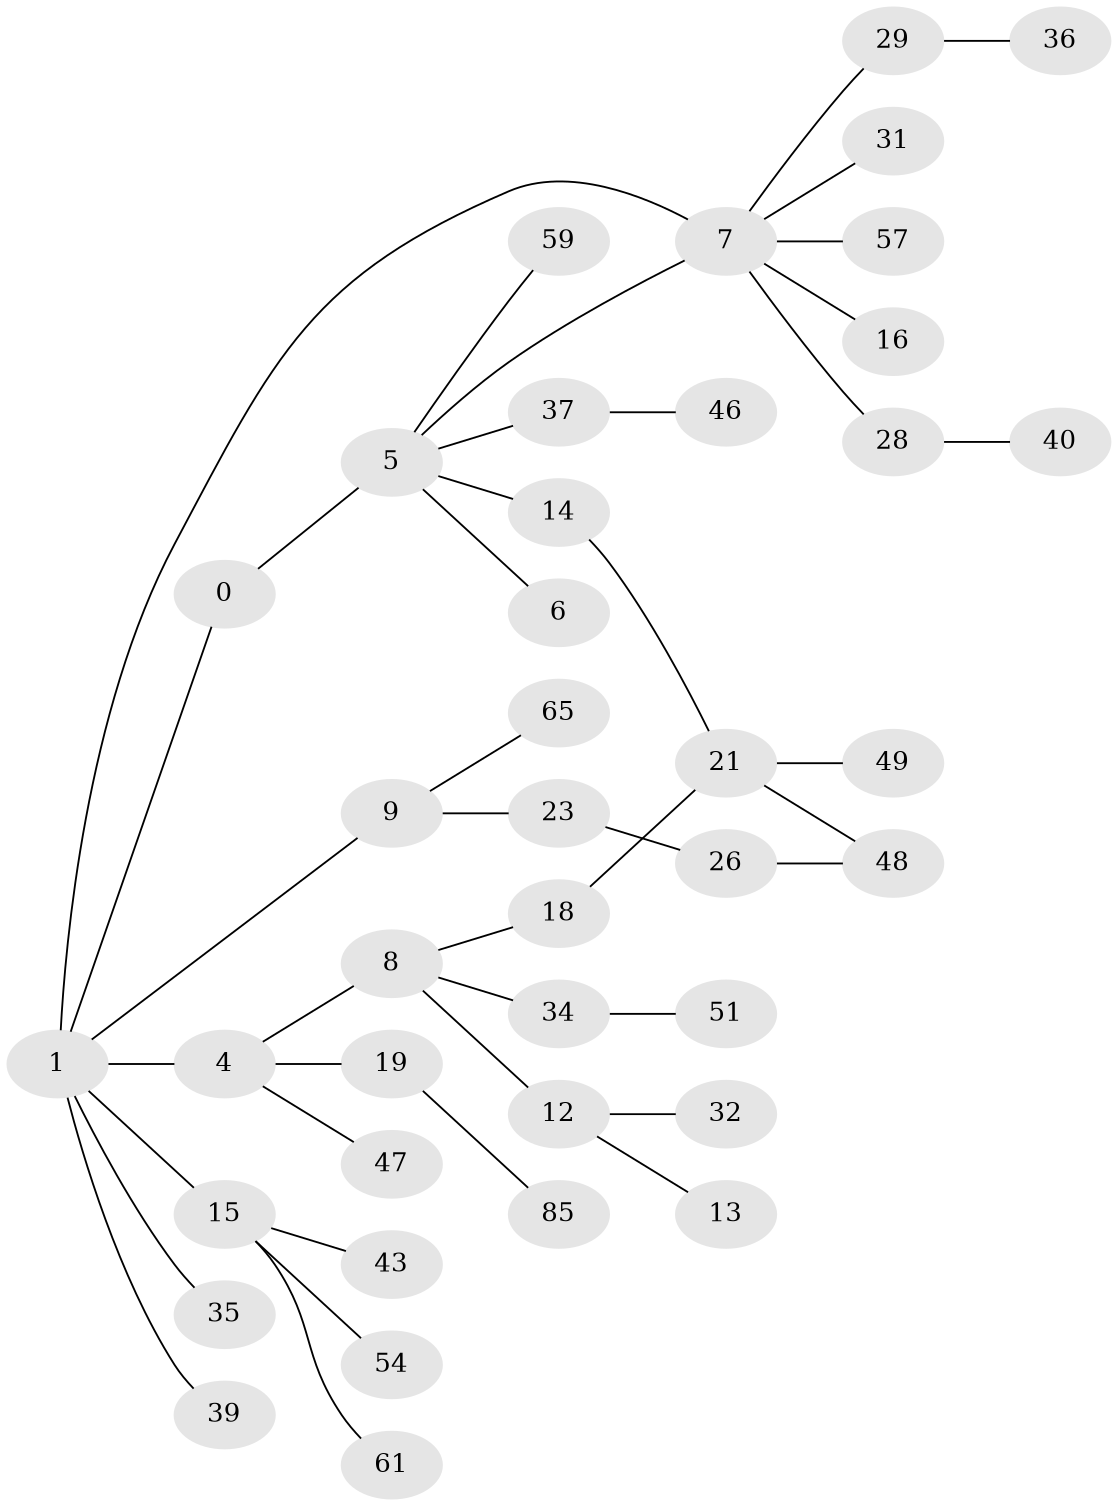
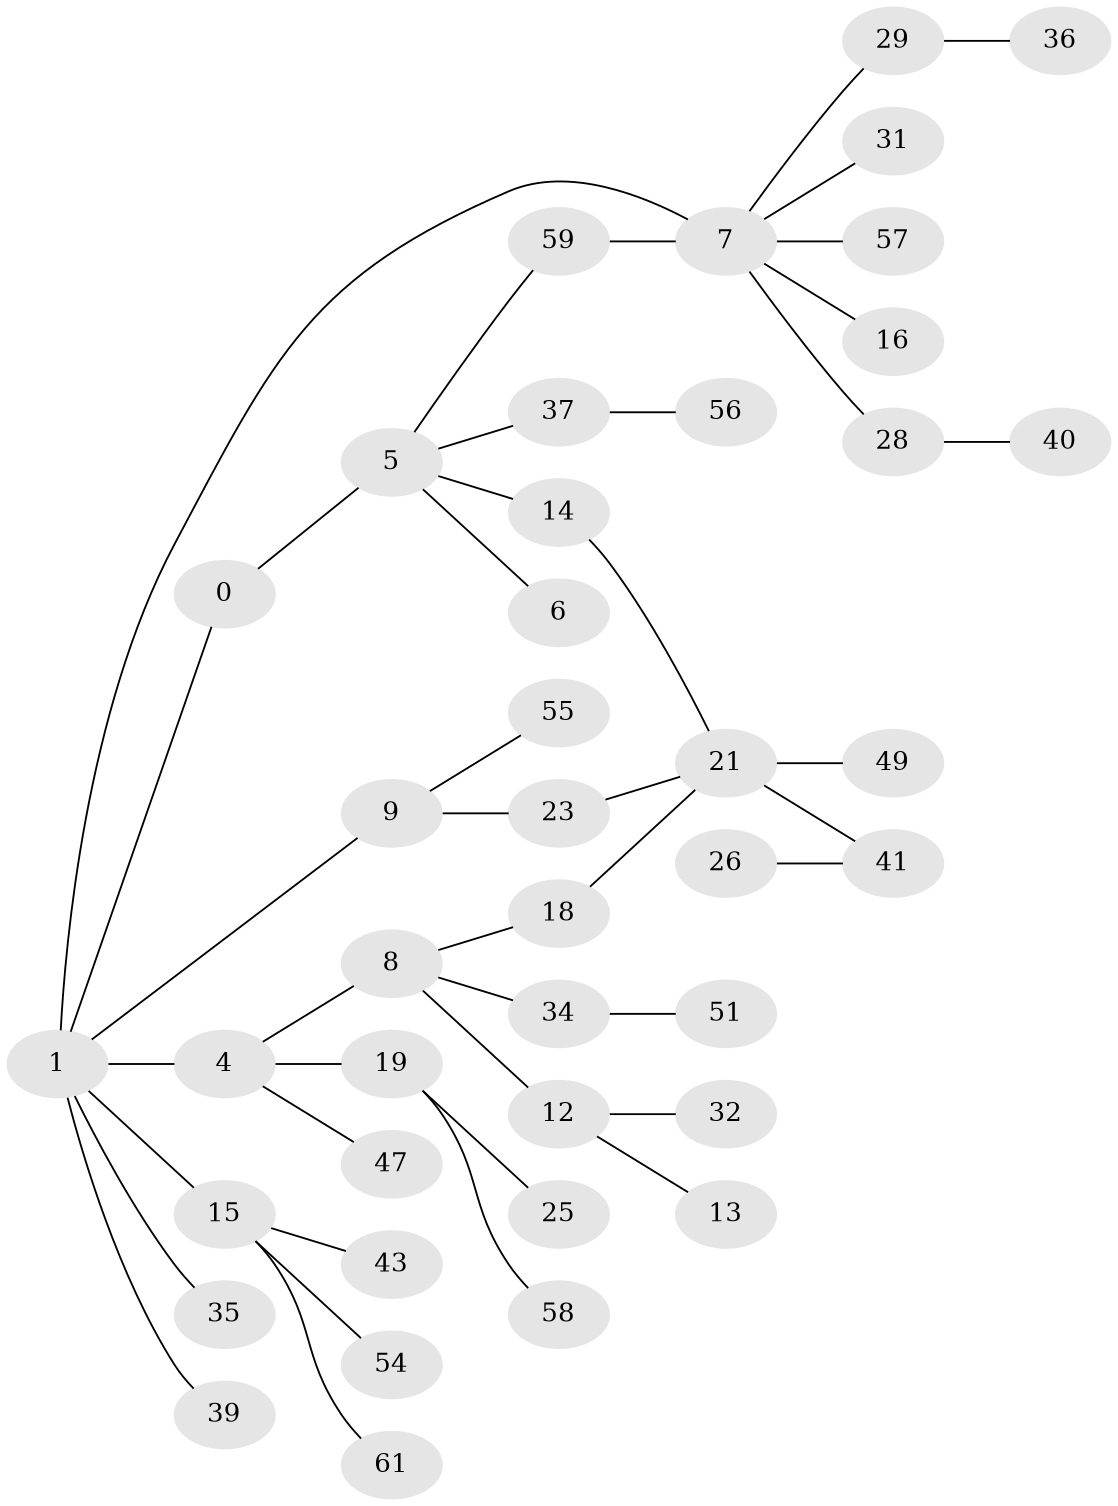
edge "7" -- "5": now "7" -- "59"
node "46": label "46" -> "56"
node "65": label "65" -> "55"
edge "23" -- "26": now "23" -- "21"
node "48": label "48" -> "41"
node "85": label "85" -> "25"
node "58": added
